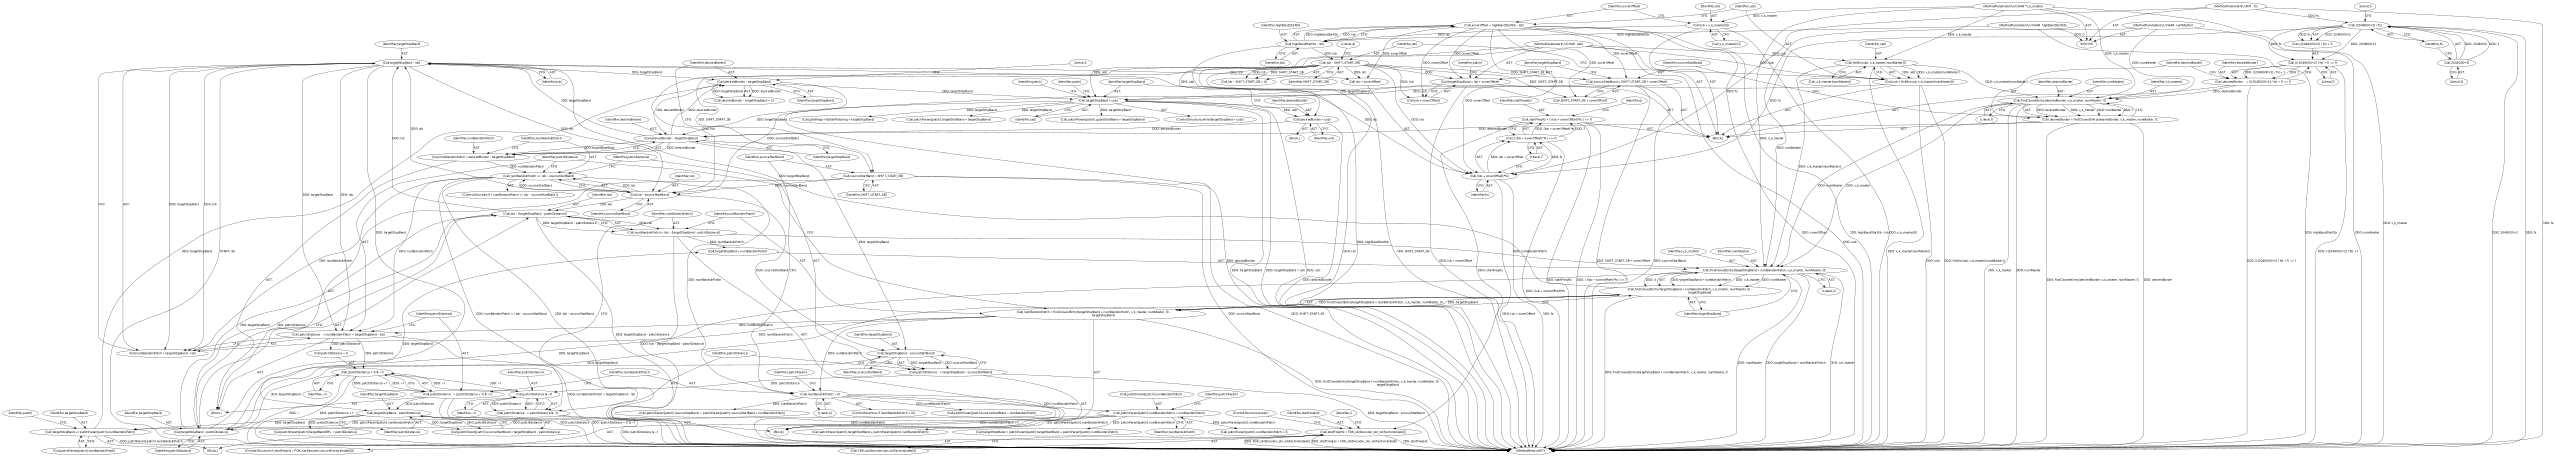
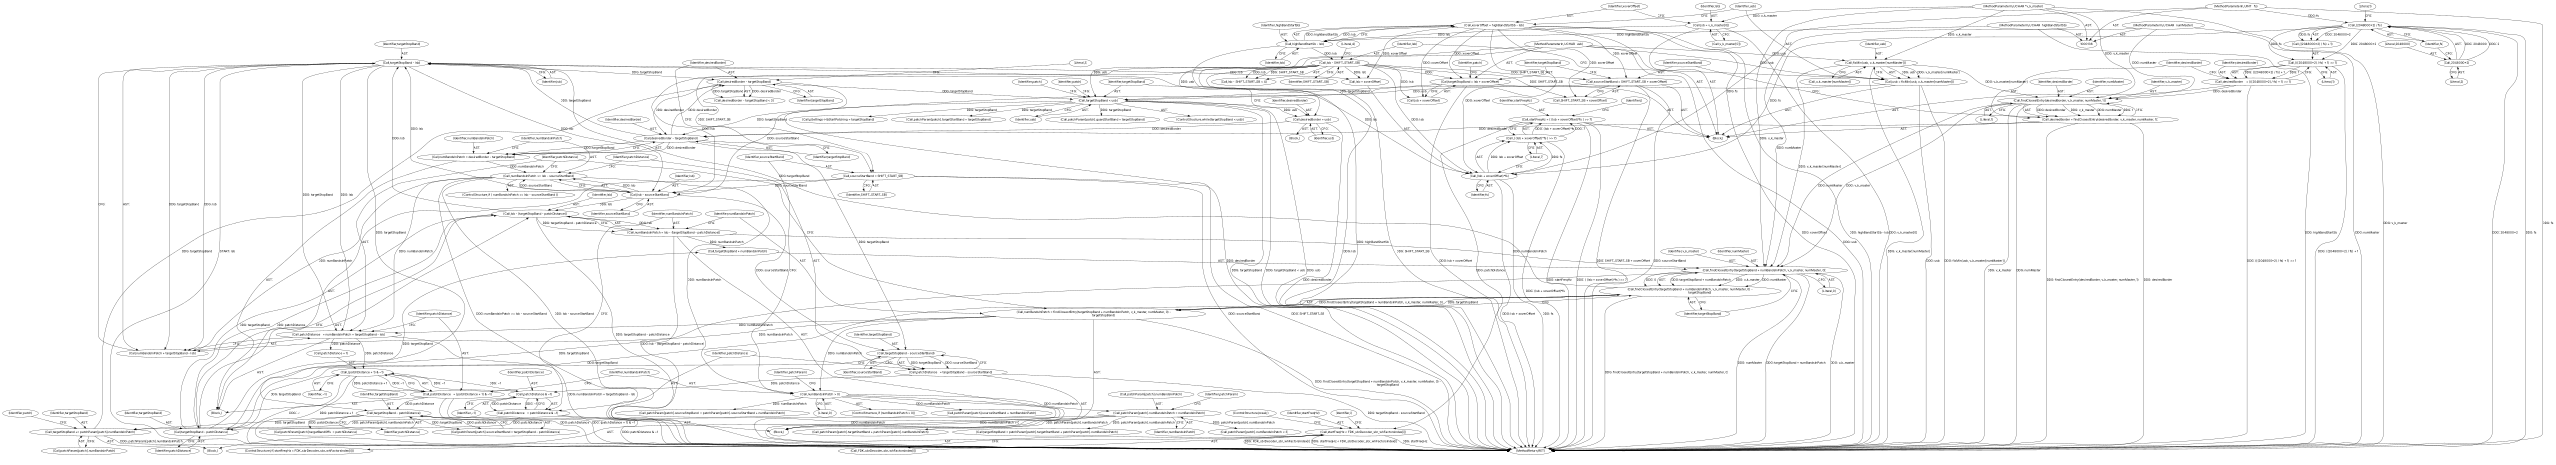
edge "(MethodParameterIn,UCHAR  highBandStartSb)" -> "1000136": label "DDG: 0" -> "AST: "
node "(Literal,2048000)": added
edge "(Call,startFreqHz = ( (lsb + xoverOffset)*fs ) >> 7)" -> "(Call,startFreqHz < FDK_sbrDecoder_sbr_whFactorsIndex[i])": label "DDG: startFreqHz" -> "DDG: patchDistance"
